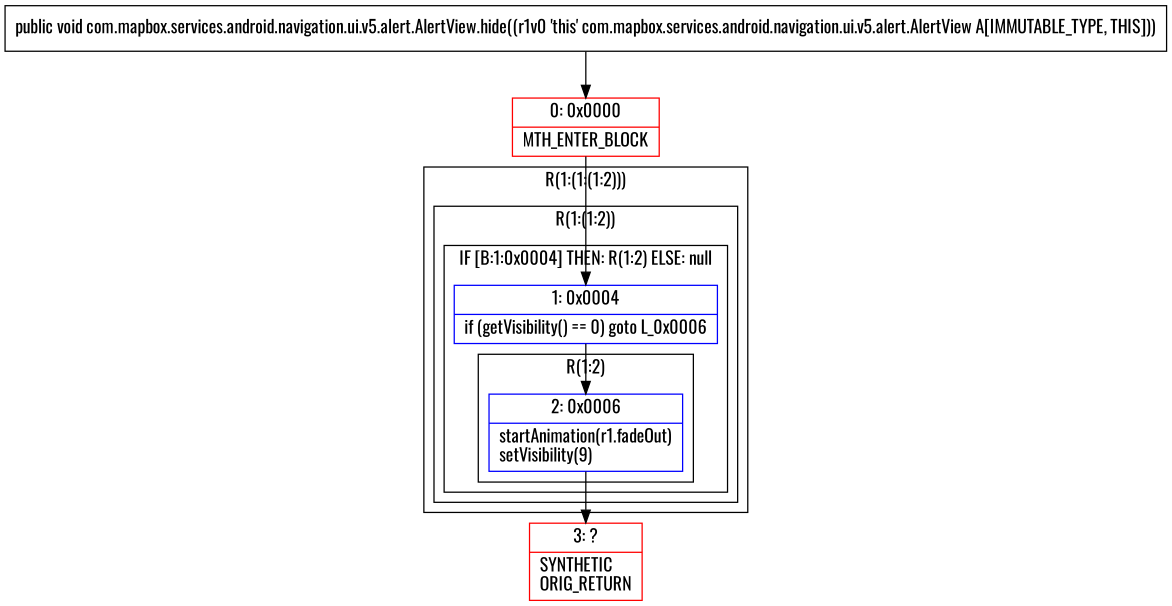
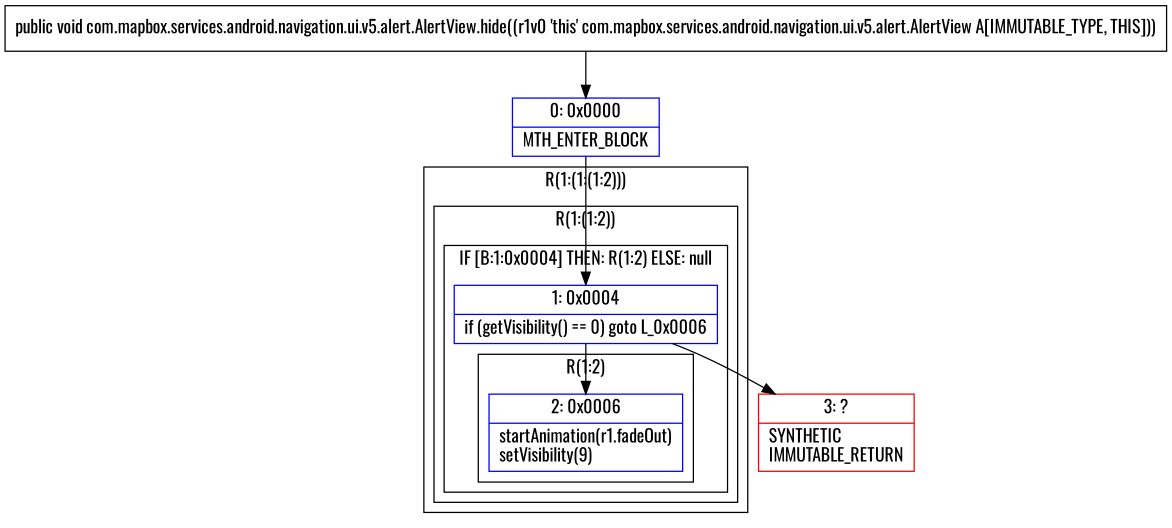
node "0: 0x0000": color red -> blue
edge "2: 0x0006" -> "3: ?": now "1: 0x0004" -> "3: ?"
node "3: ?": text "ORIG_RETURN" -> "IMMUTABLE_RETURN"
